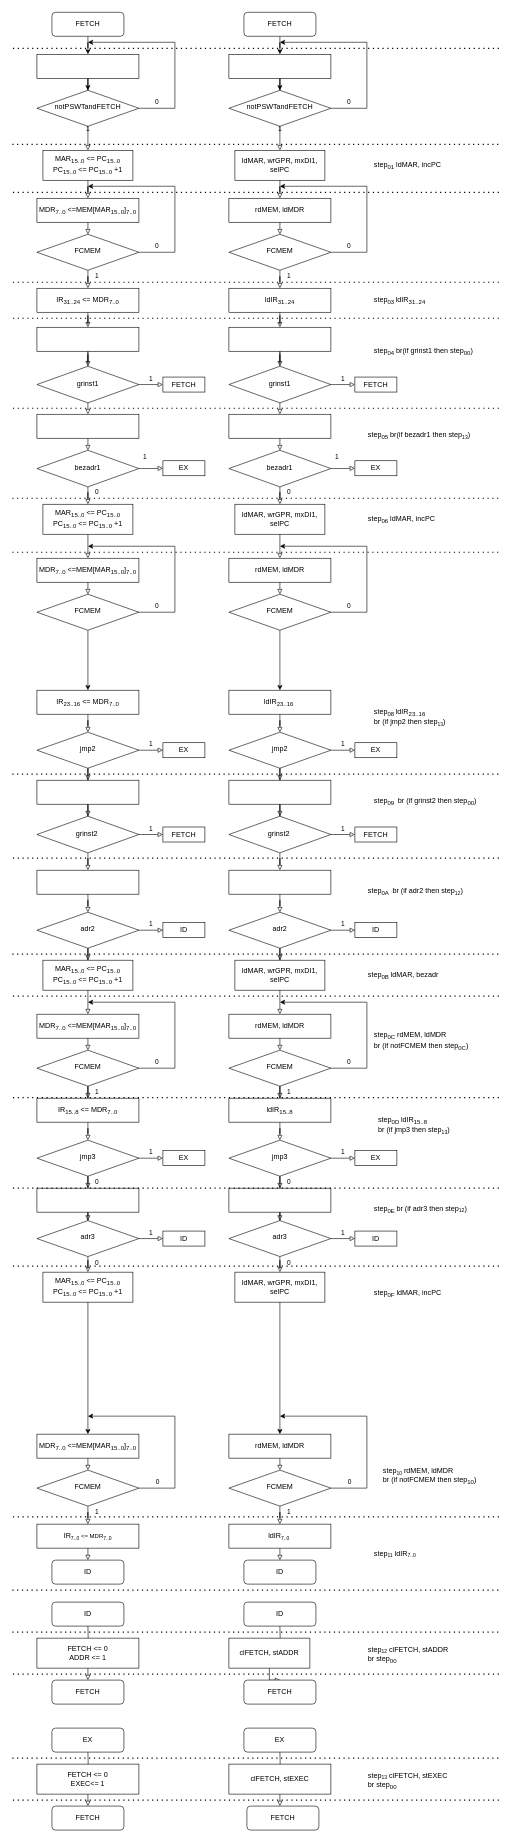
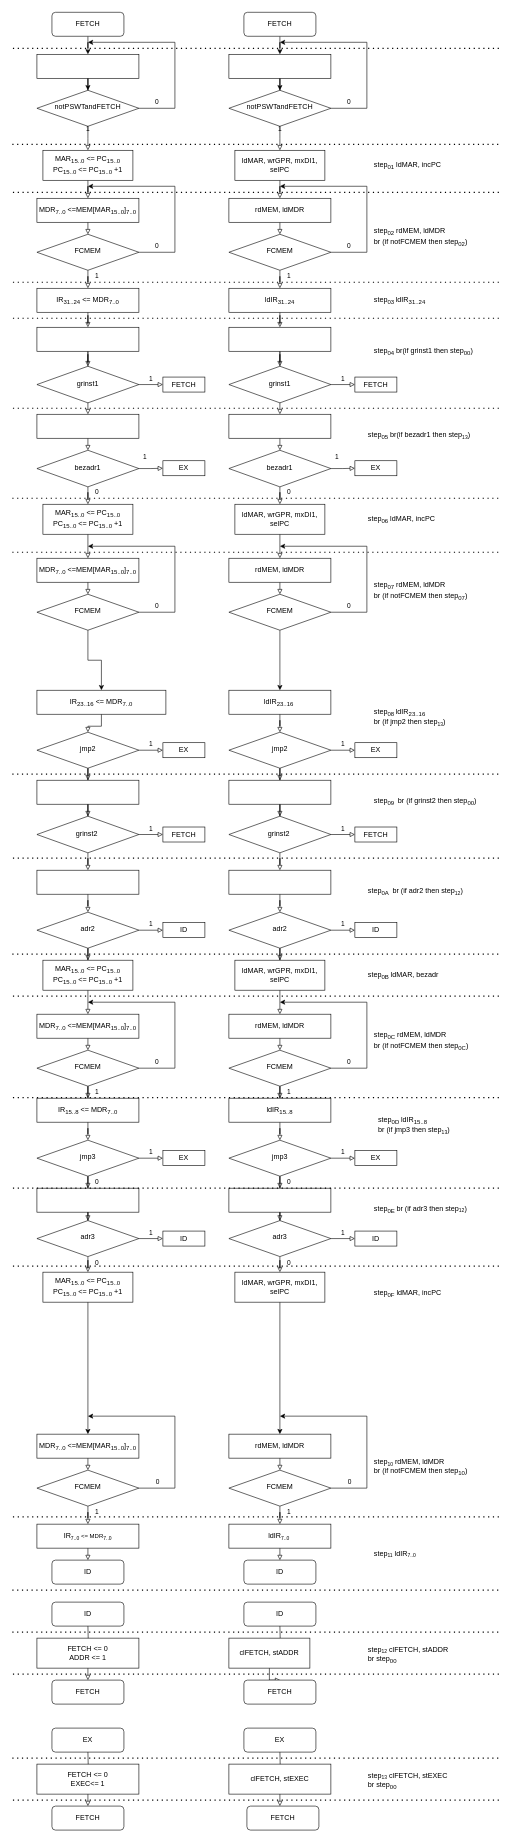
node "step02 rdMEM, ldMDR br (if notFCMEM then step02)": added
node "step07 rdMEM, ldMDR br (if notFCMEM then step07)": added
node "IR23..16 <= MDR7..0": size 102x24 -> 129x24
node "step10 rdMEM, ldMDR br (if notFCMEM then step10)": moved (445, 1476) -> (436, 1467)
